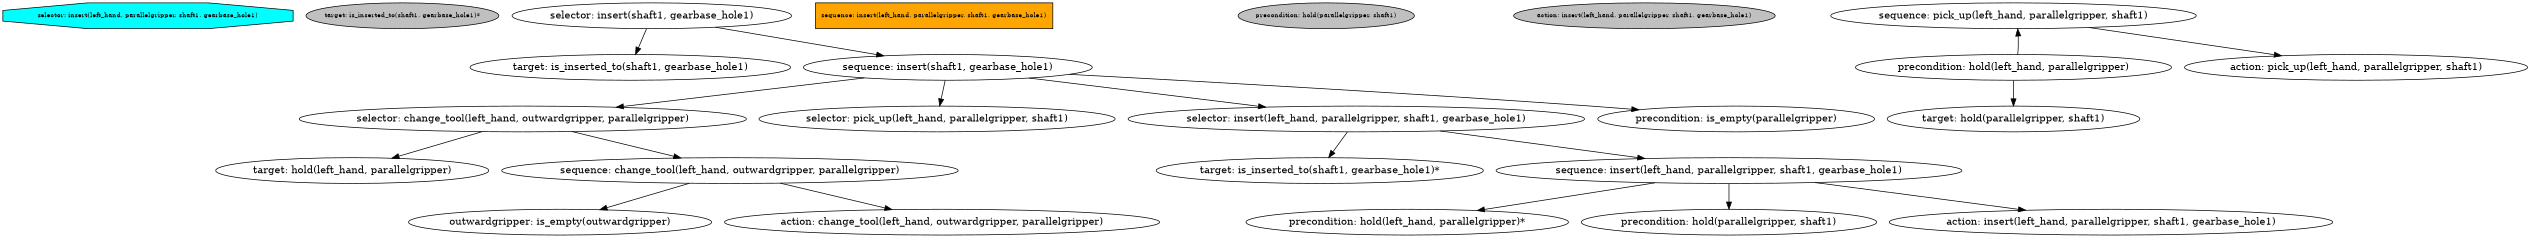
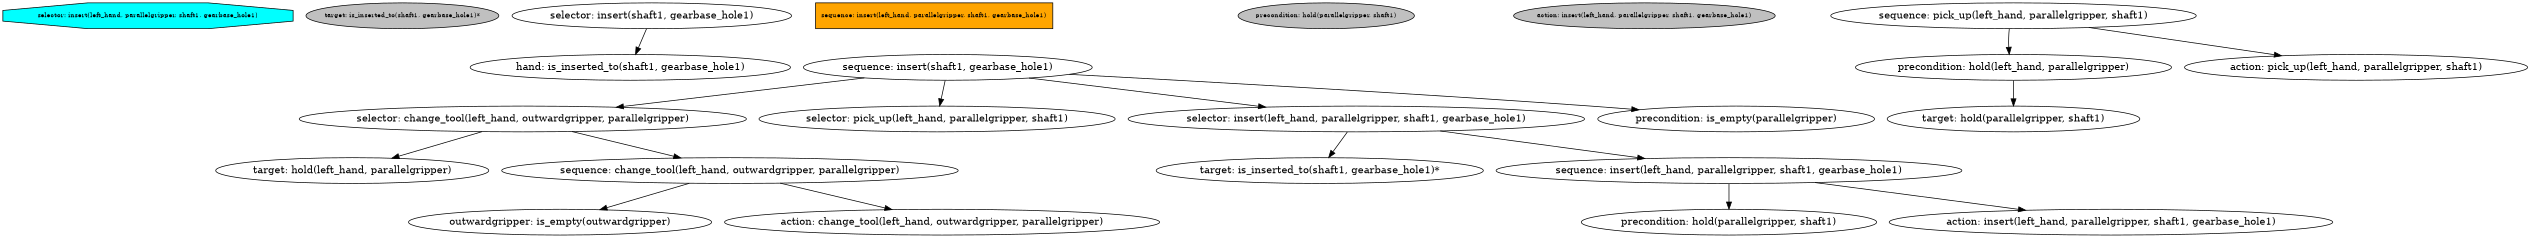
edge "selector: insert(shaft1, gearbase_hole1)" -> "sequence: insert(shaft1, gearbase_hole1)": removed
edge "precondition: hold(left_hand, parallelgripper)" -> "sequence: pick_up(left_hand, parallelgripper, shaft1)": reversed
node "target: is_inserted_to(shaft1, gearbase_hole1)": label "target: is_inserted_to(shaft1, gearbase_hole1)" -> "hand: is_inserted_to(shaft1, gearbase_hole1)"
node "precondition: hold(left_hand, parallelgripper)*": removed
